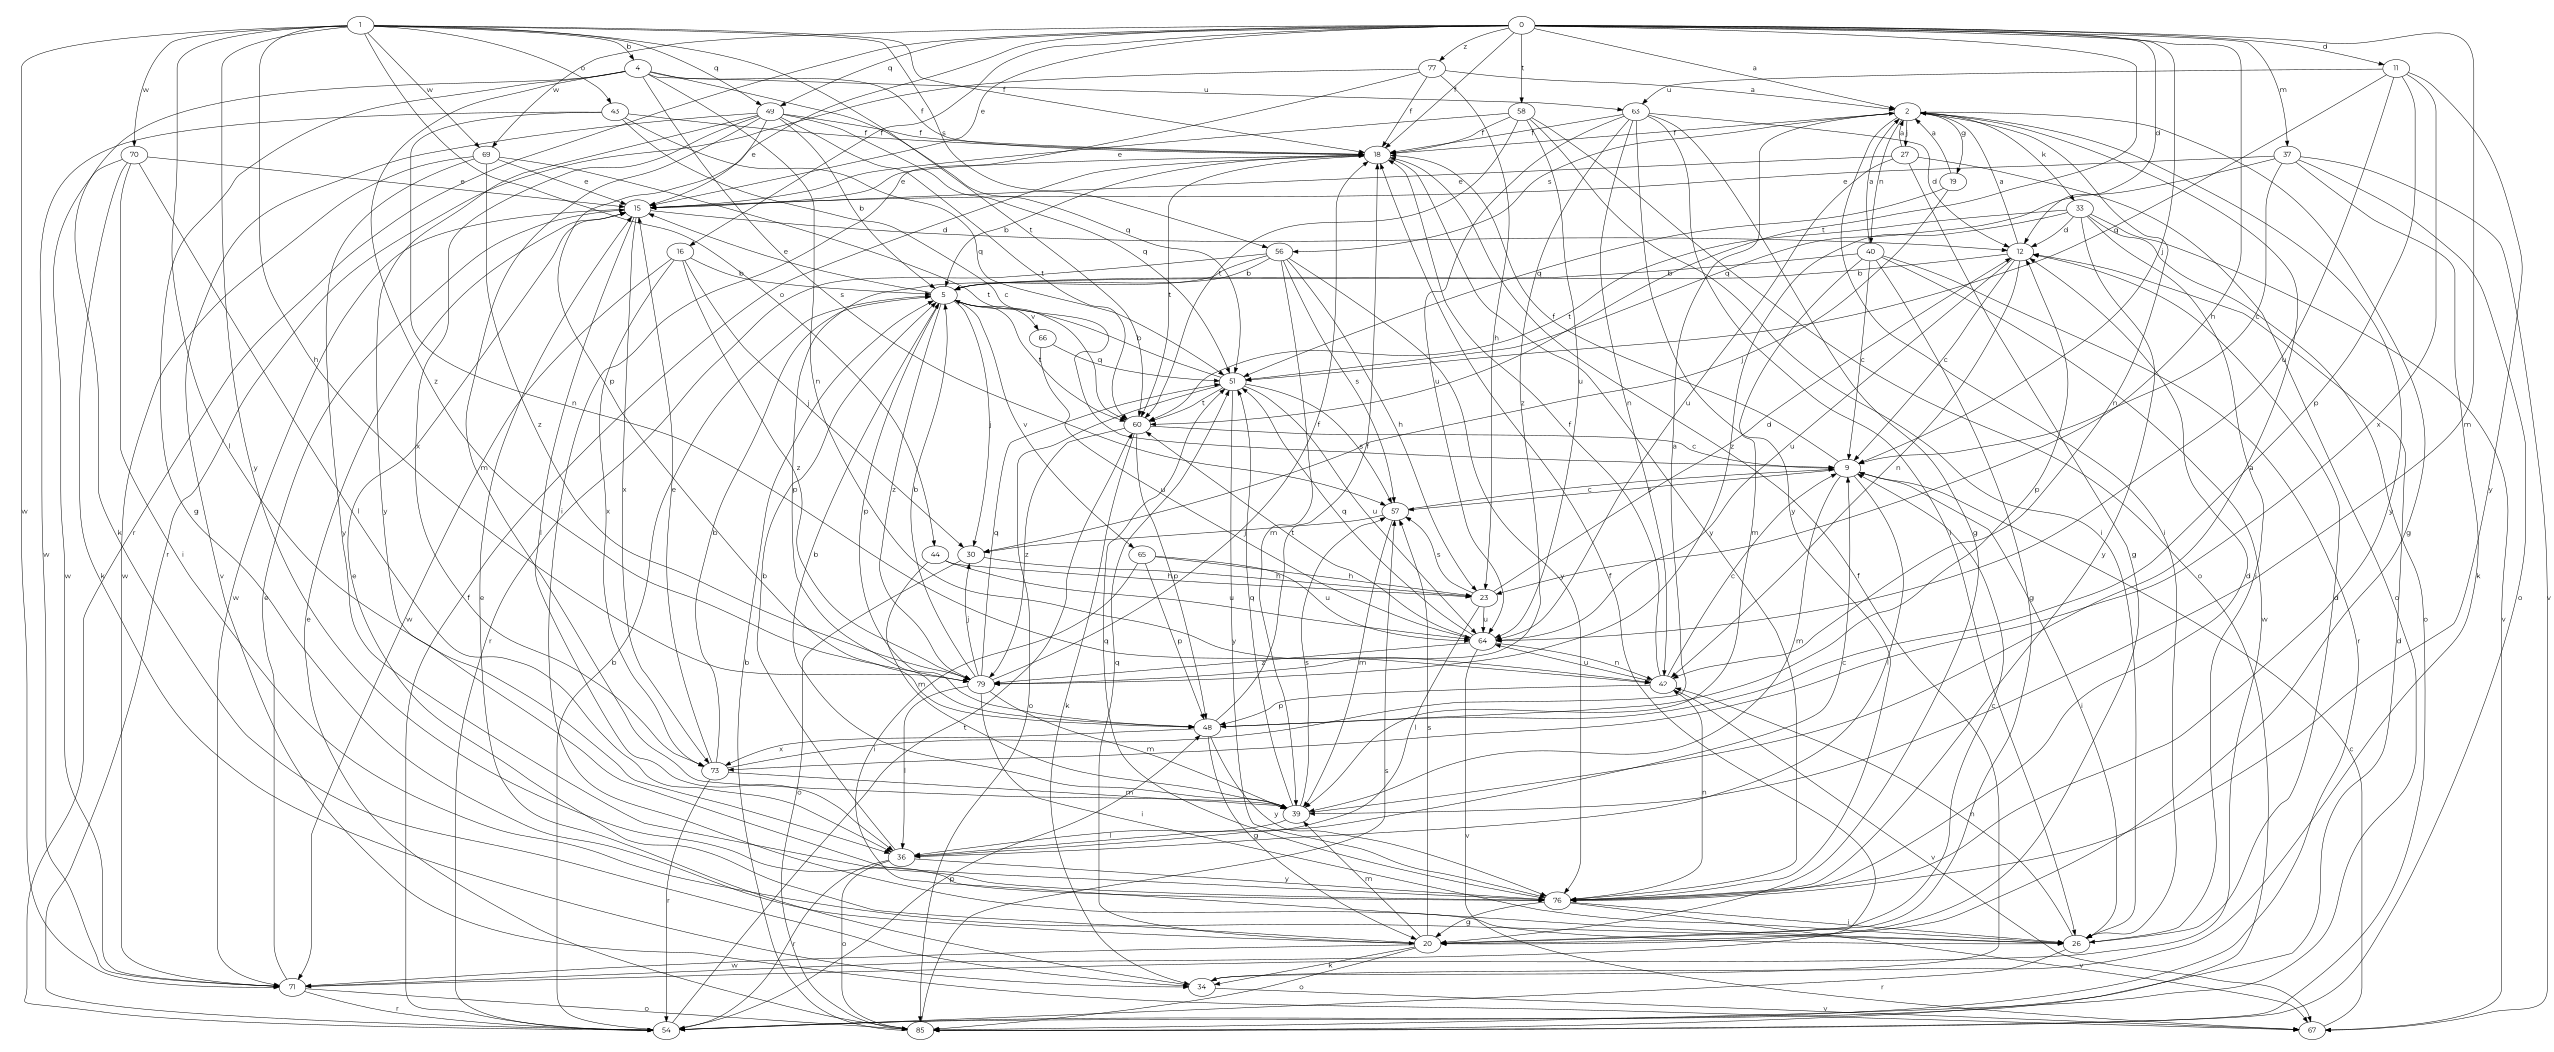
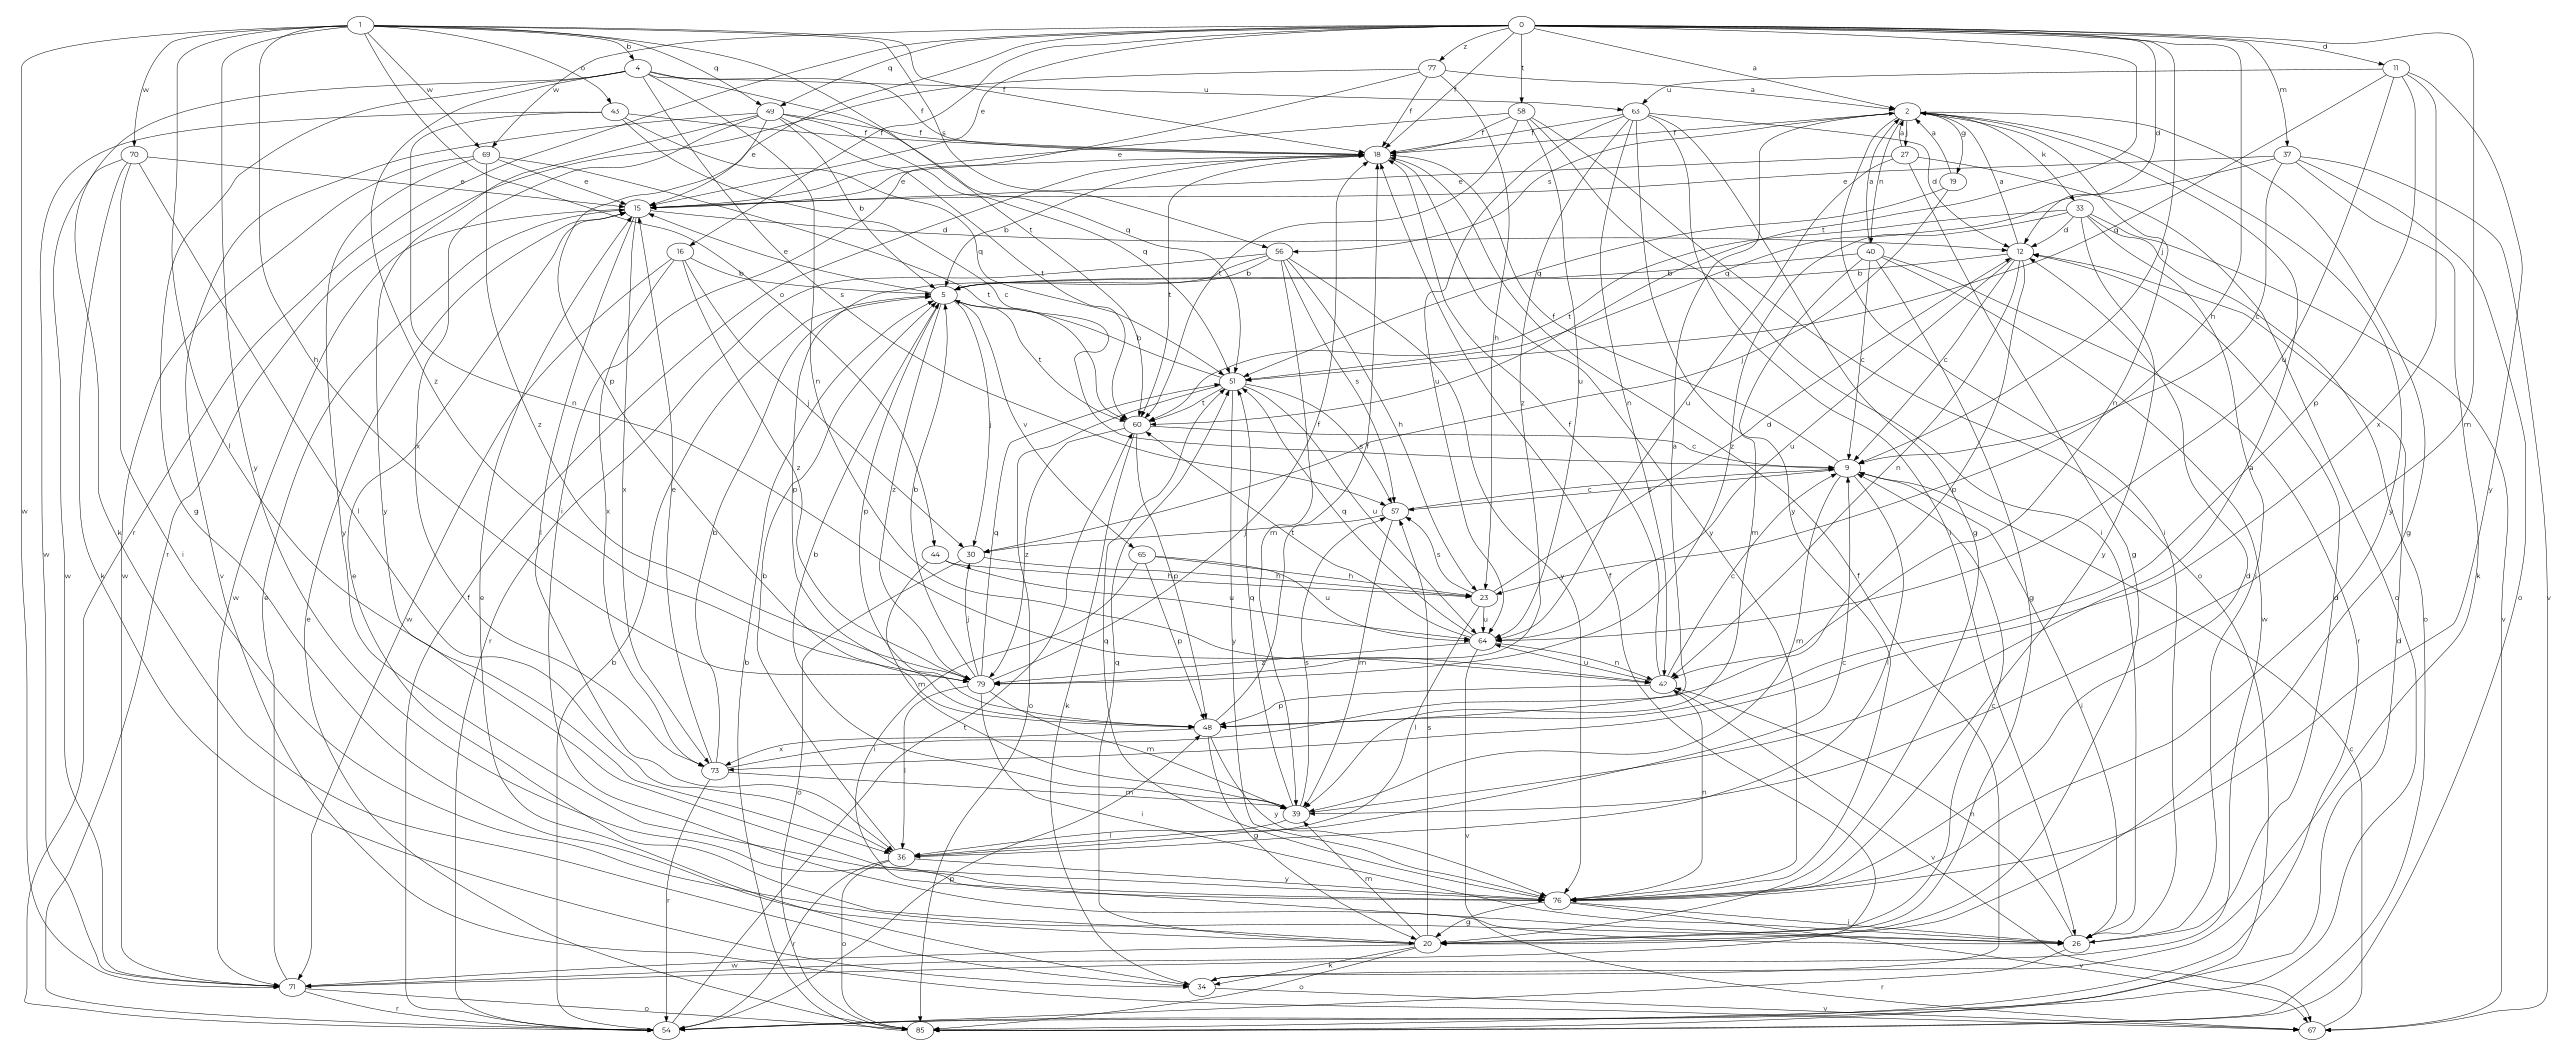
node "66": removed
edge "49" -> "39": removed, label "m"
edge "48" -> "12": reversed
edge "85" -> "57": removed, label "s"
